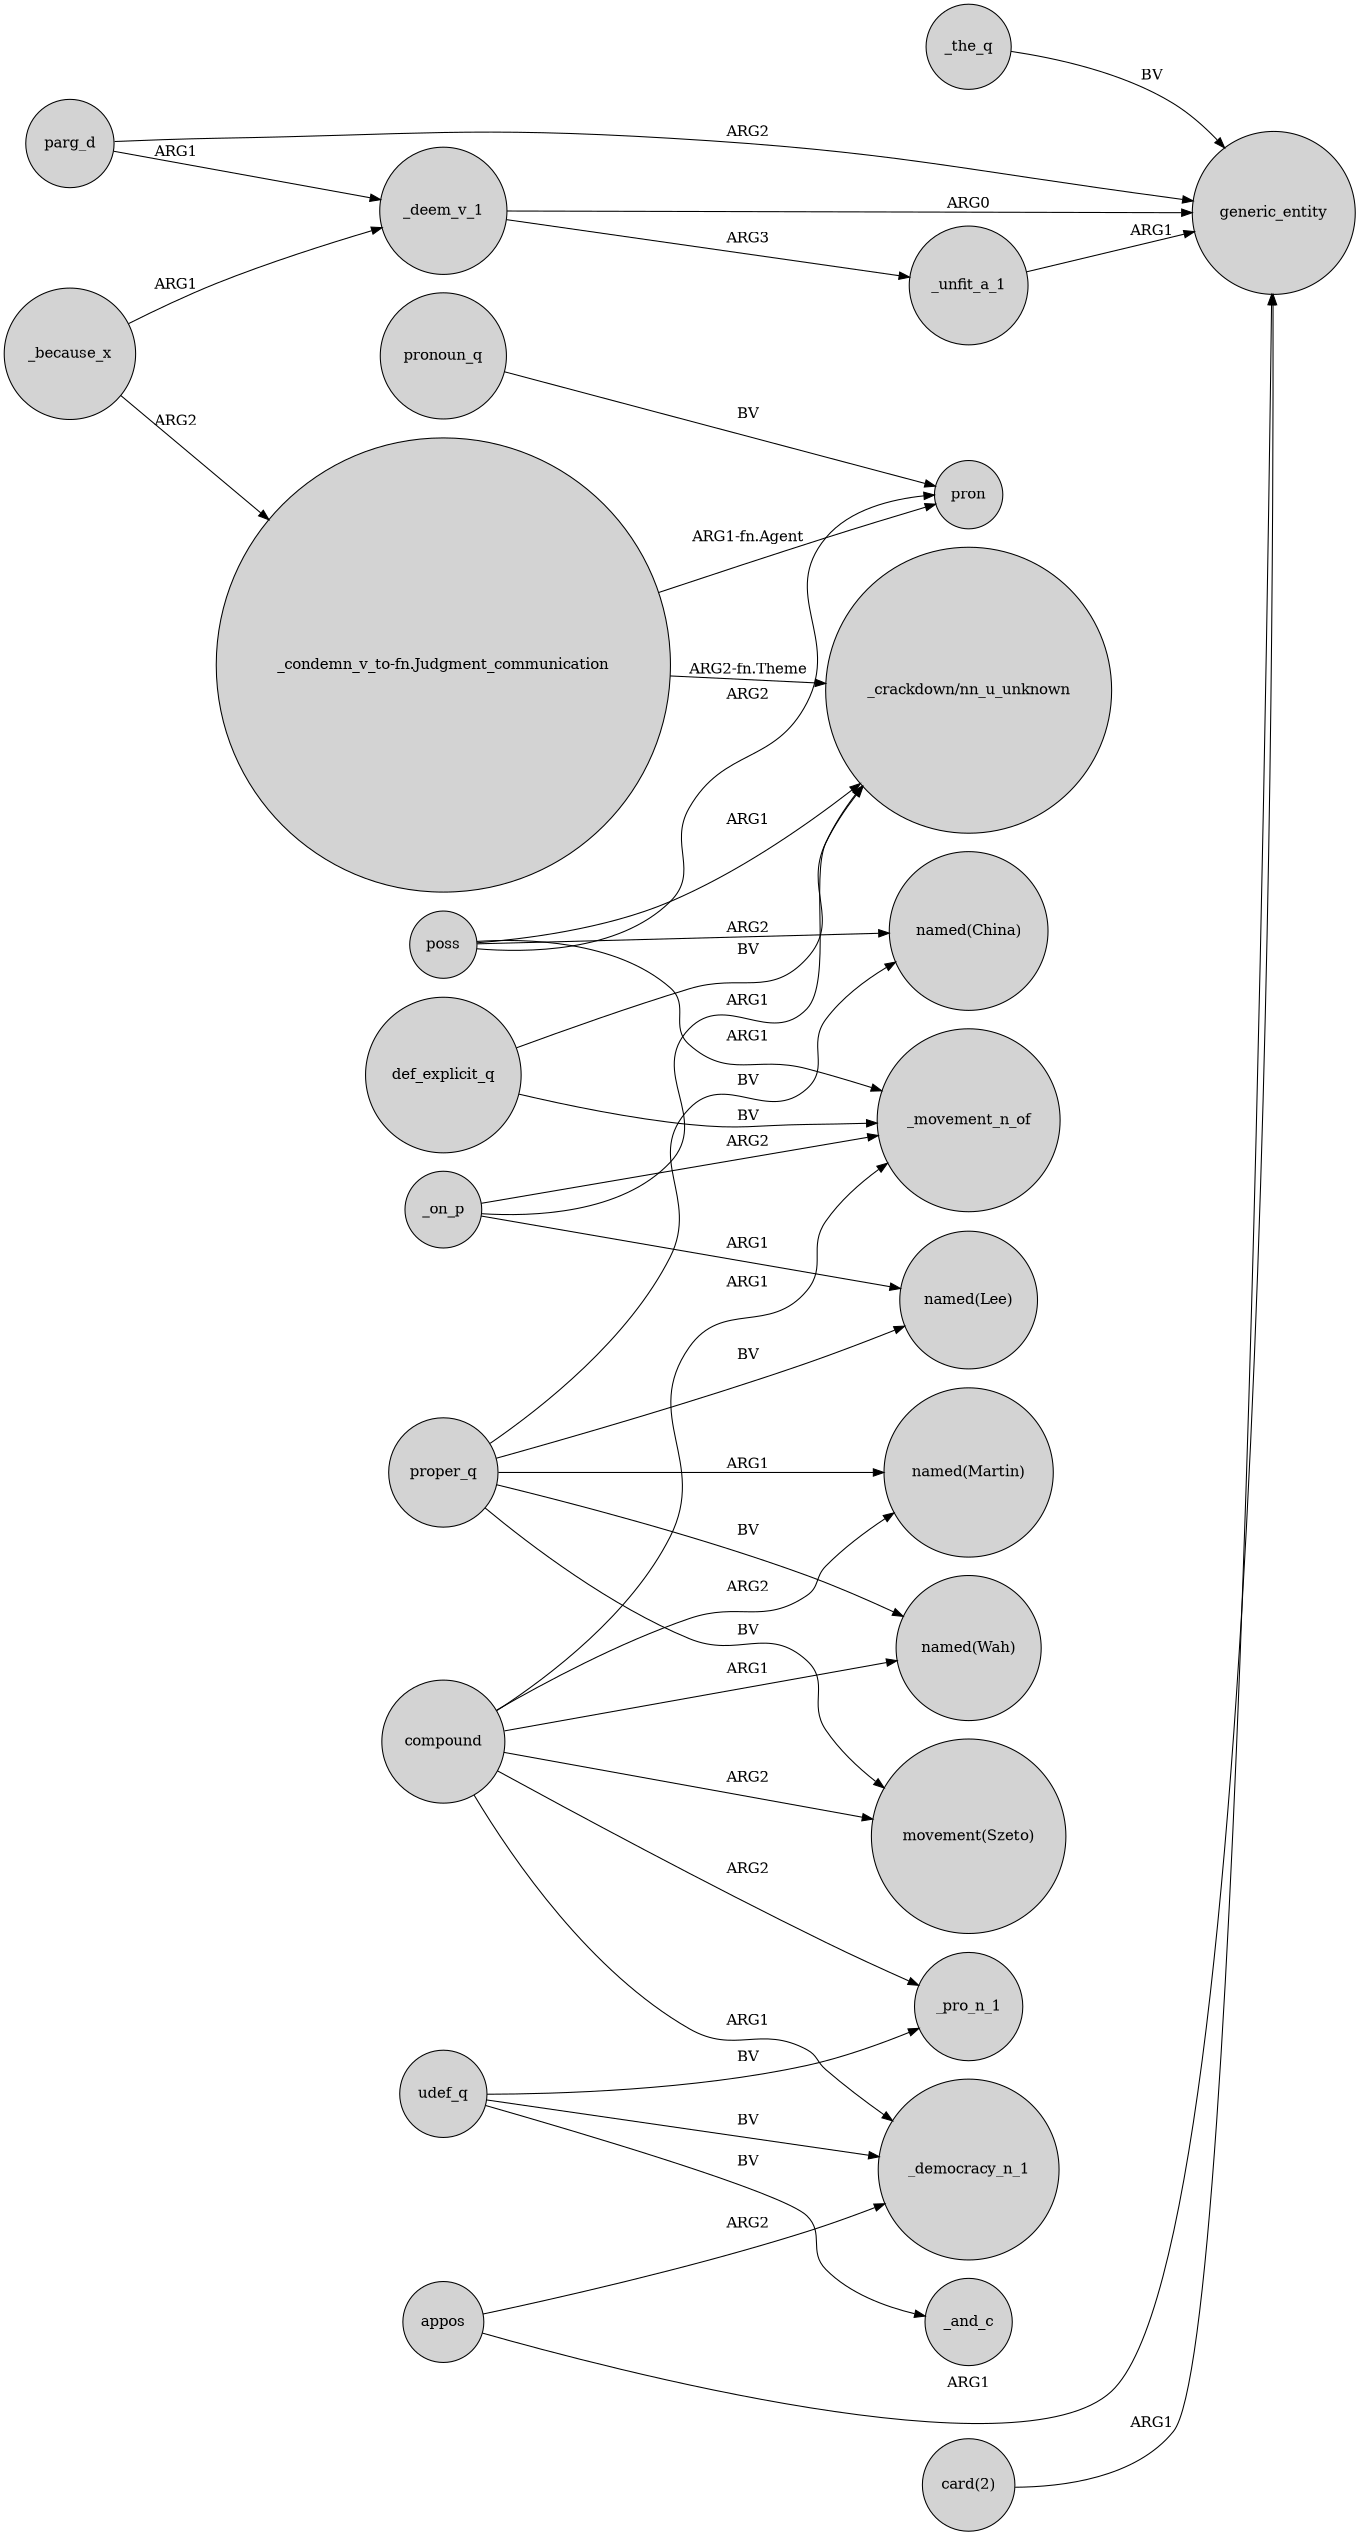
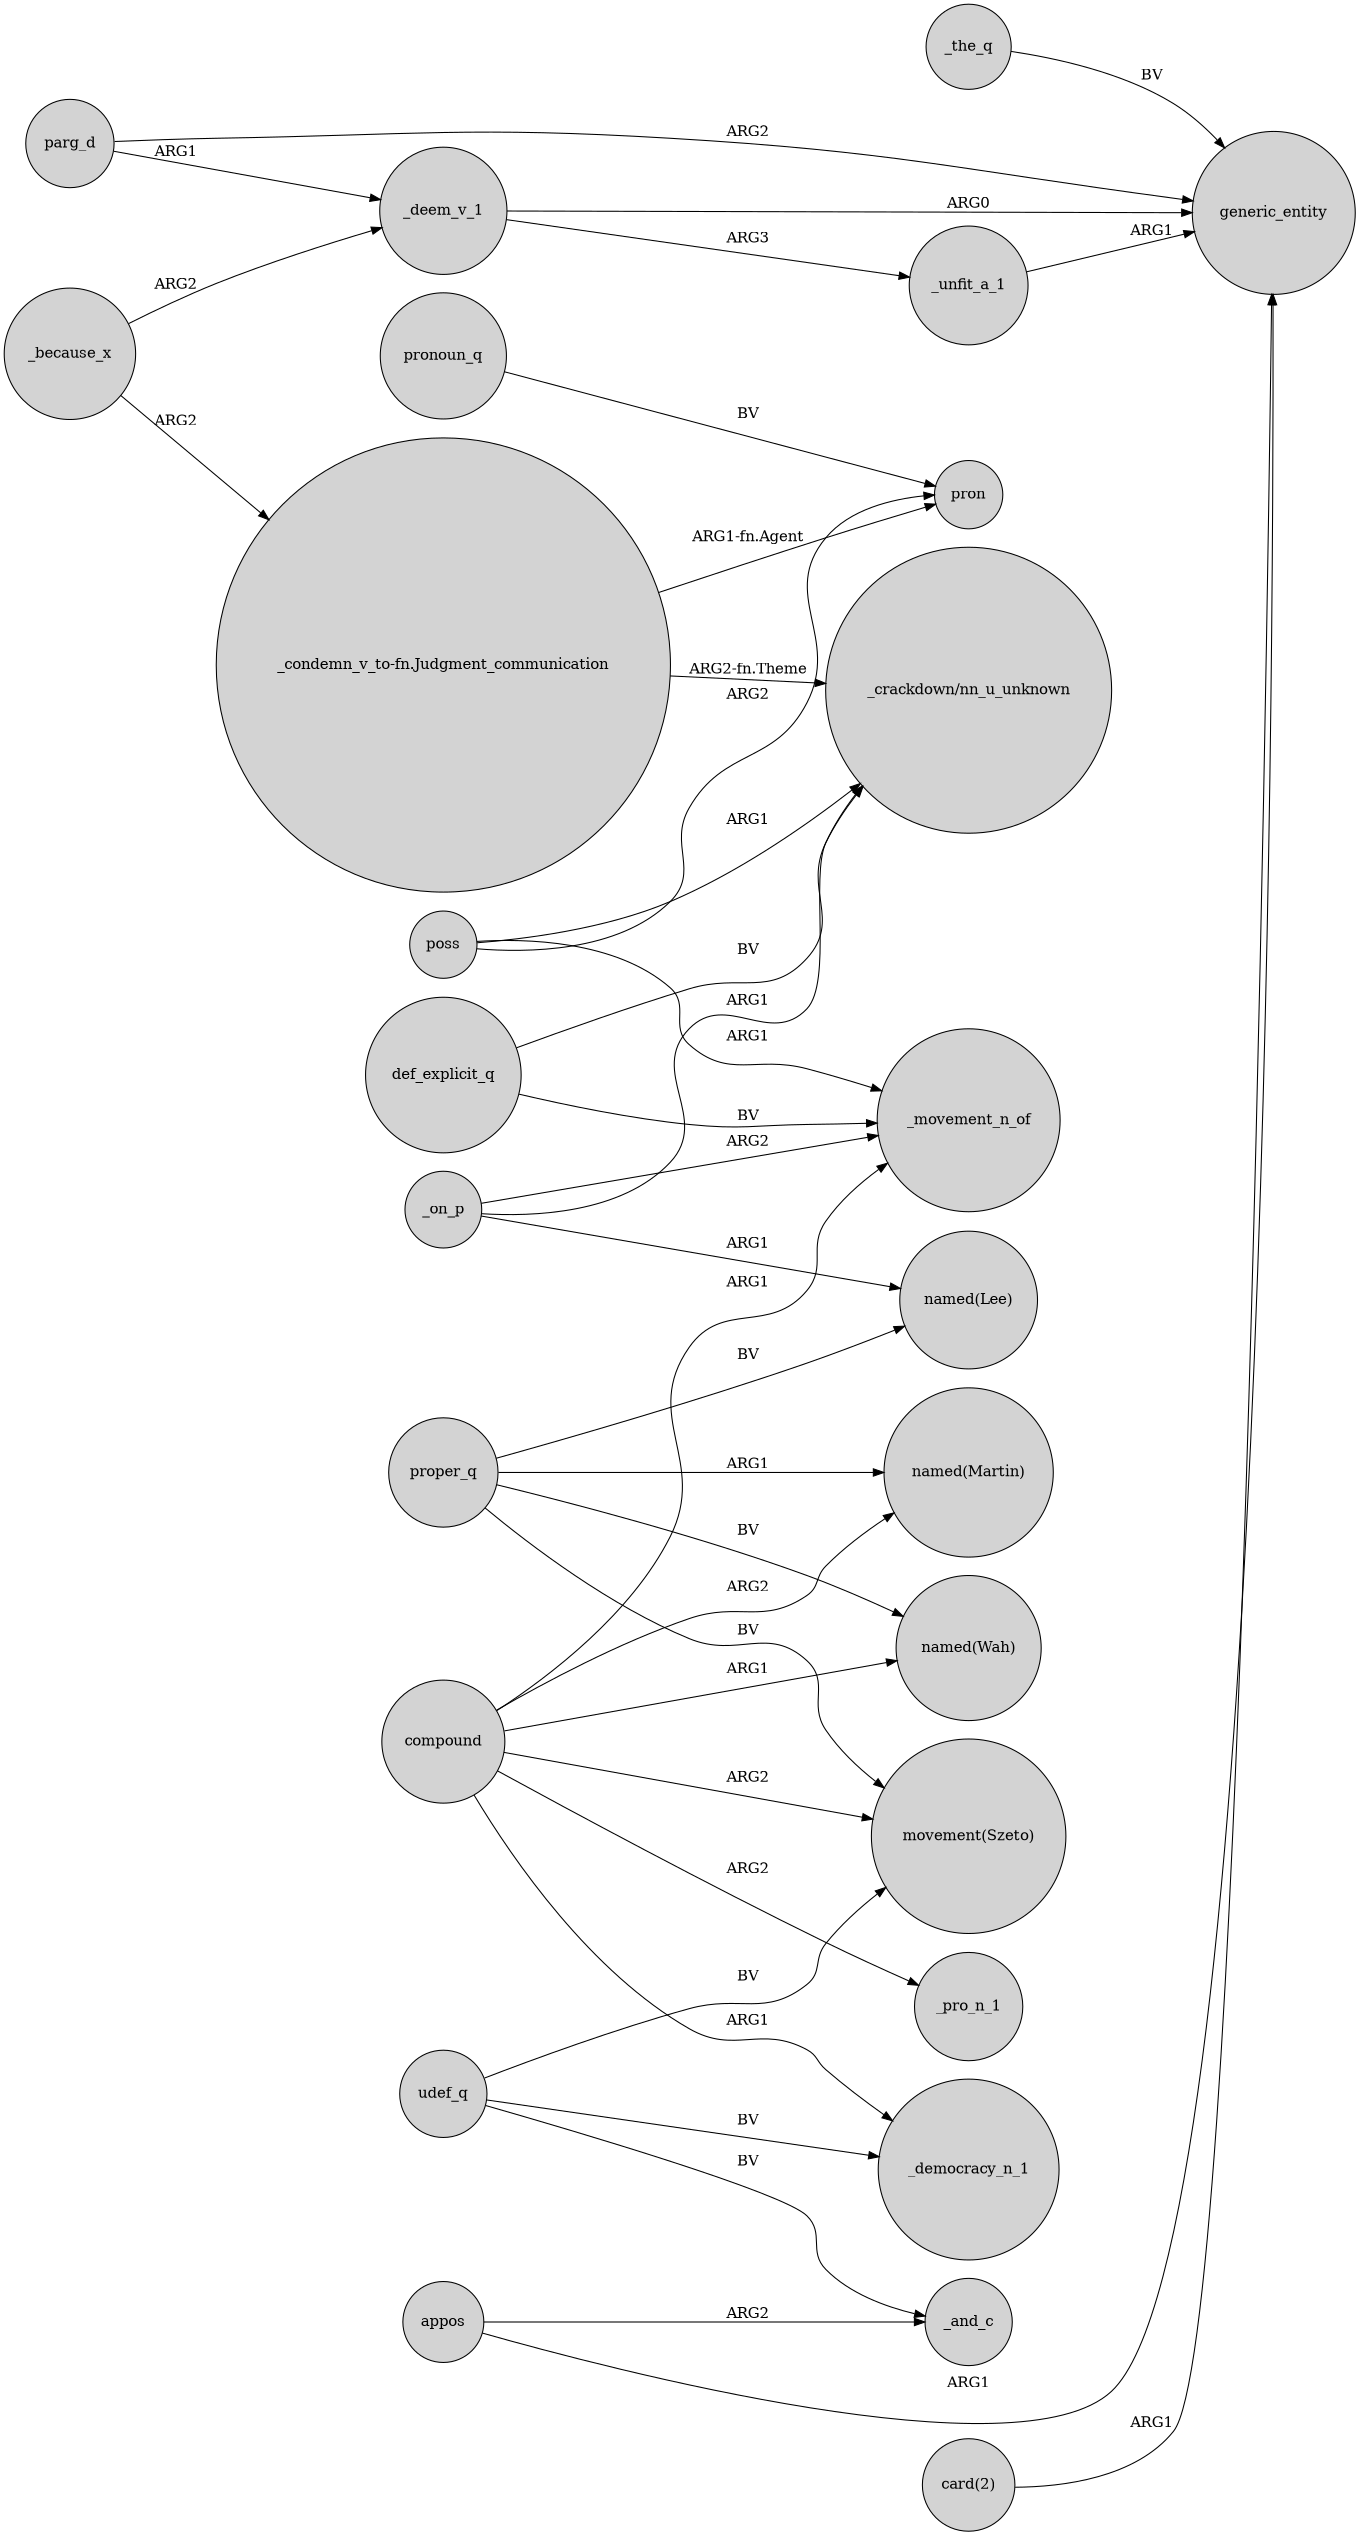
edge "_because_x" -> "_deem_v_1": label "ARG1" -> "ARG2"
node "named(China)": removed
edge "udef_q" -> "_pro_n_1": now "udef_q" -> "movement(Szeto)"
edge "appos" -> "_democracy_n_1": now "appos" -> "_and_c"
